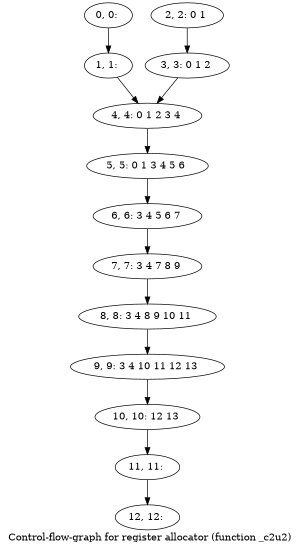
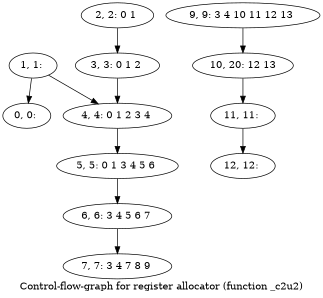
edge "0, 0:" -> "1, 1:": reversed
node "8, 8: 3 4 8 9 10 11": removed
node "10, 10: 12 13": label "10, 10: 12 13" -> "10, 20: 12 13"
